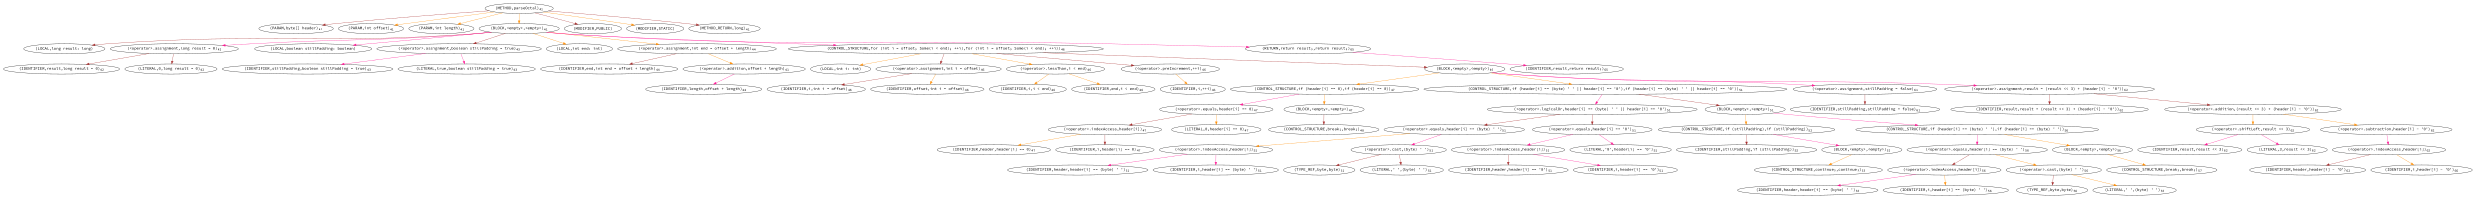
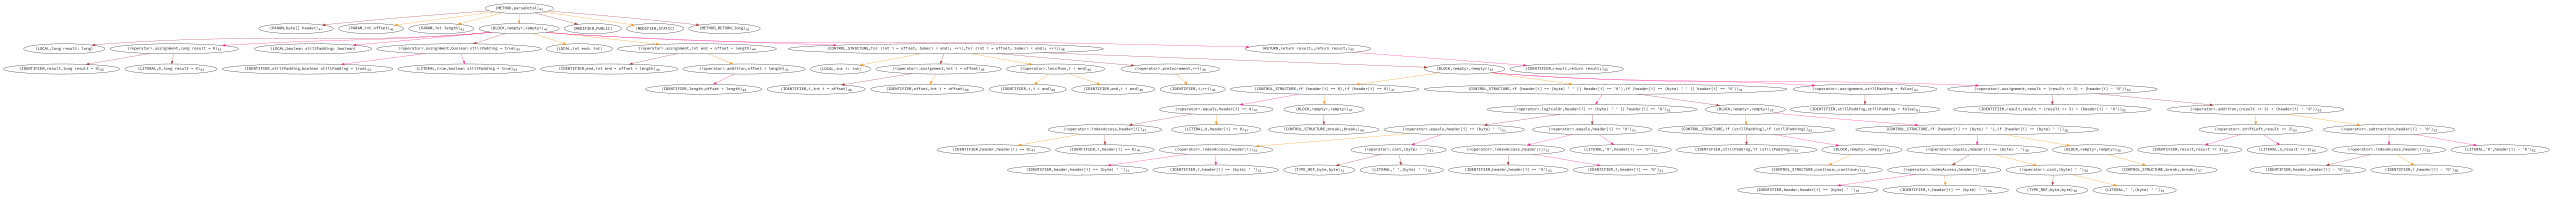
node "(LITERAL,'0',header[i] - '0')": added
